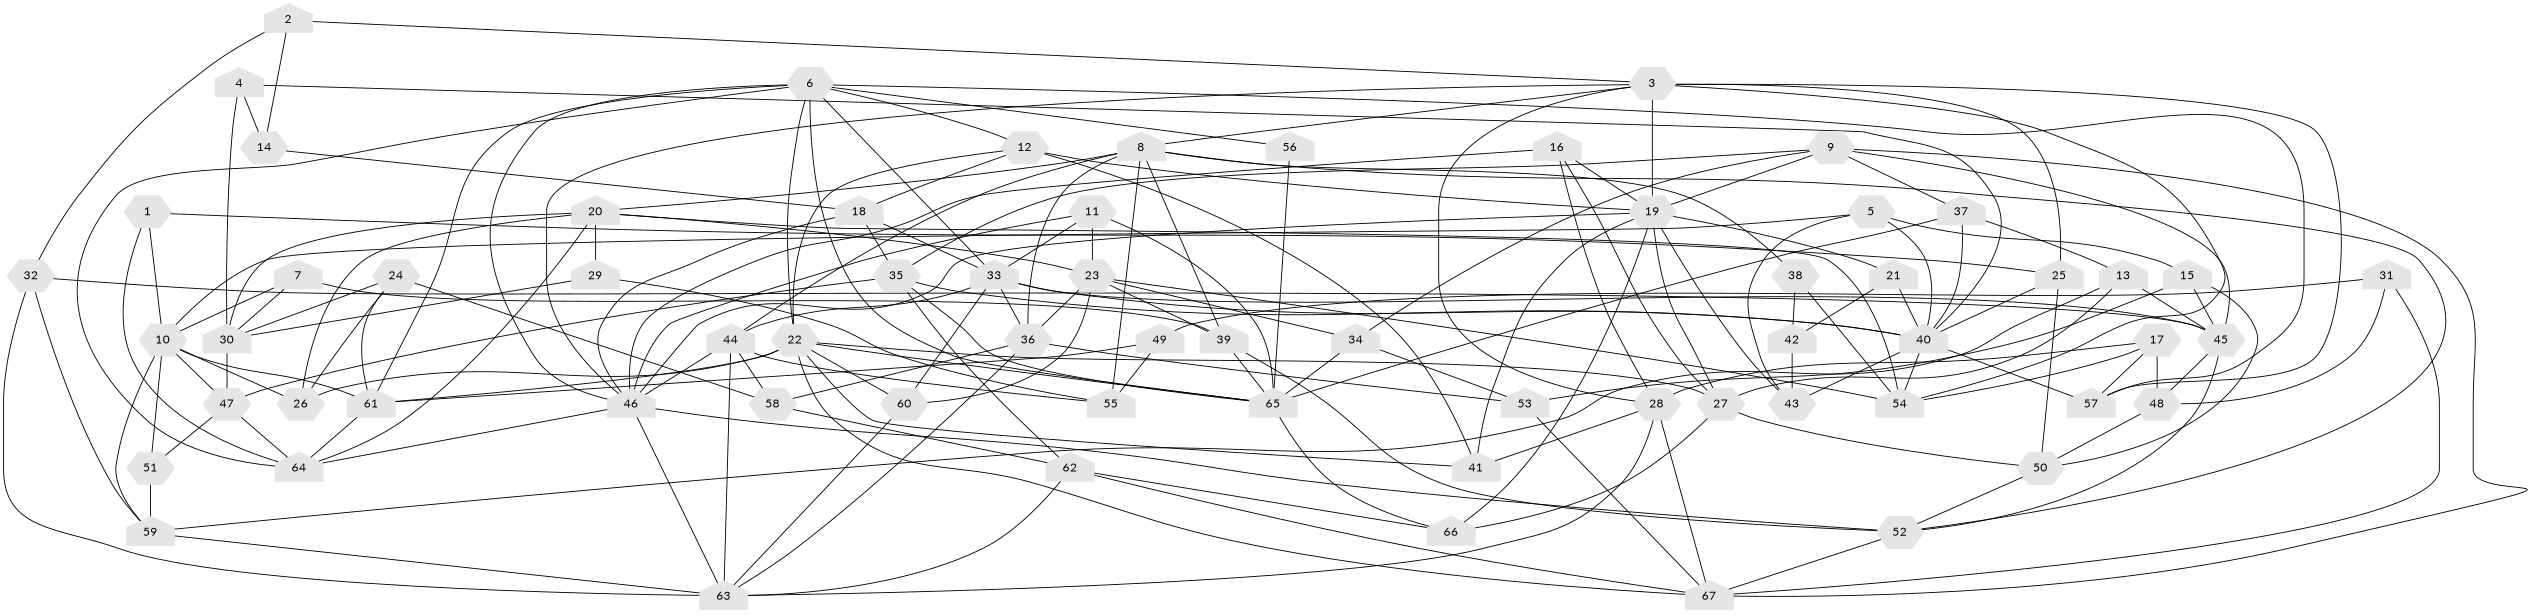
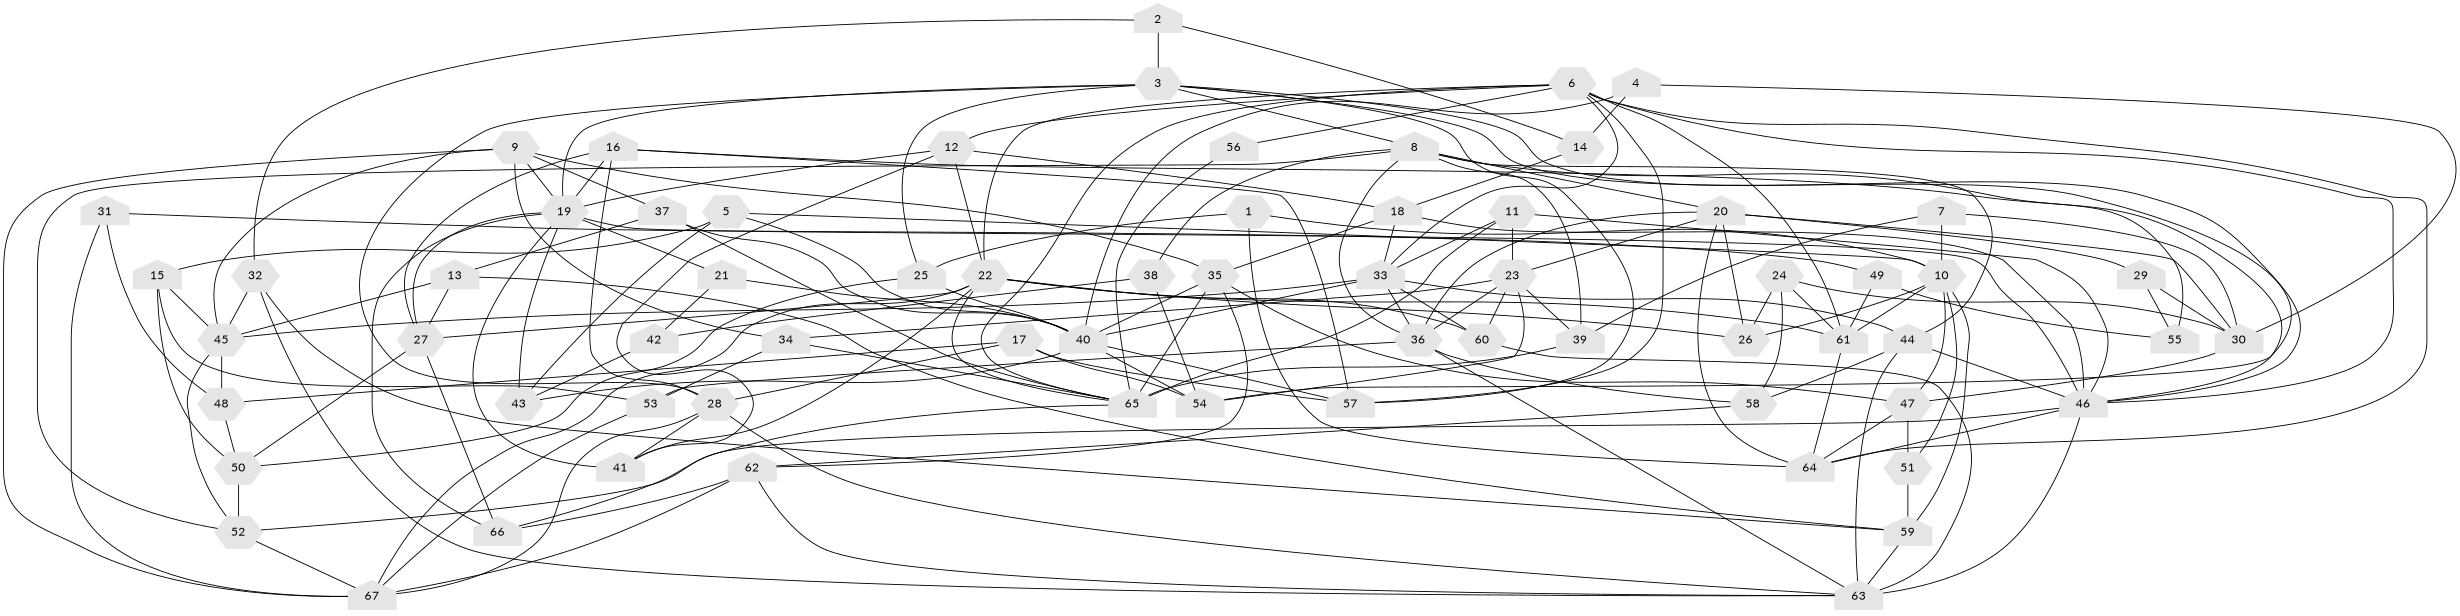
edge "16" -- "57": added
edge "20" -- "54": now "20" -- "36"
edge "44" -- "55": removed
edge "39" -- "52": removed
